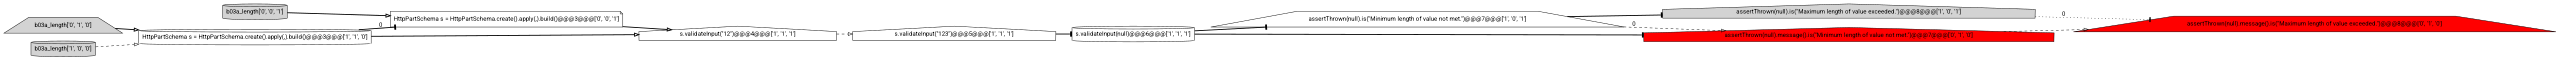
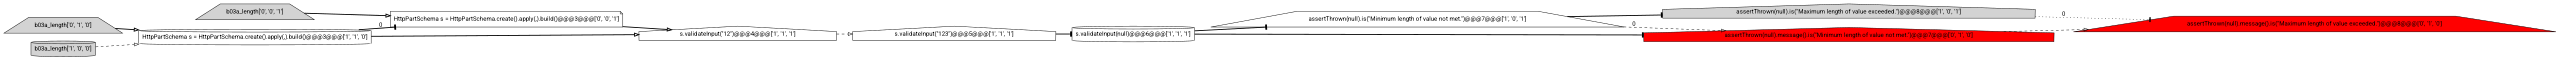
node "b03a_length['0', '0', '1']": shape cylinder -> trapezium
